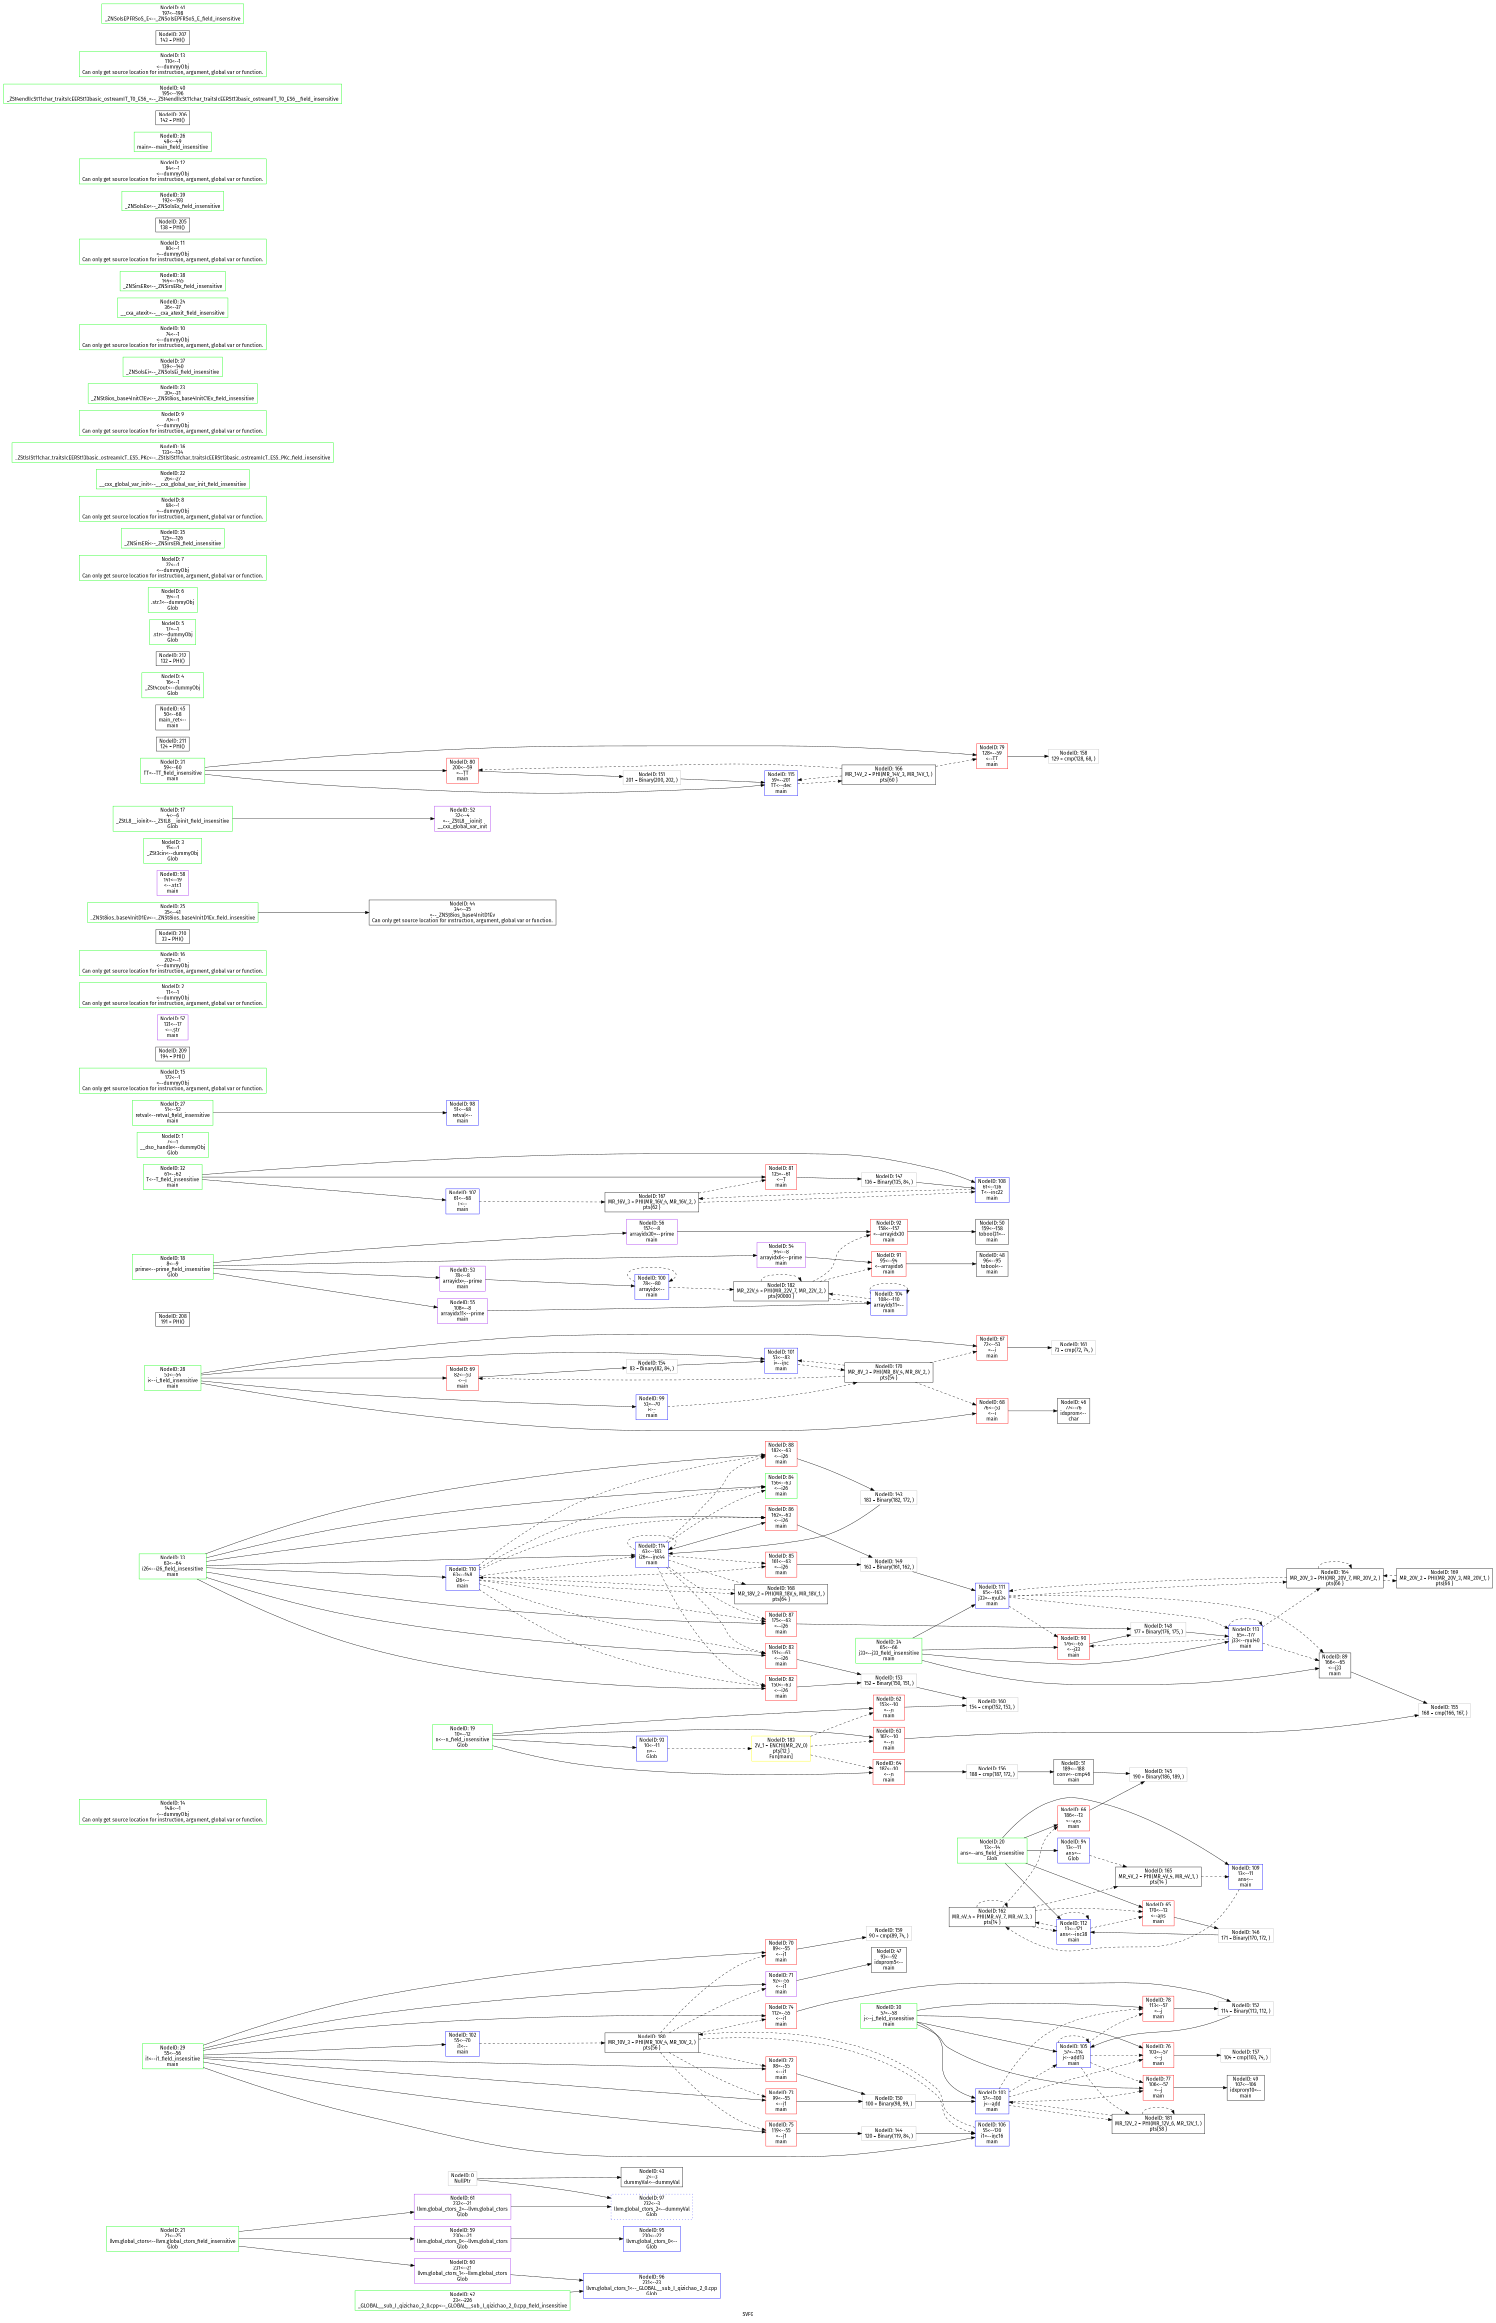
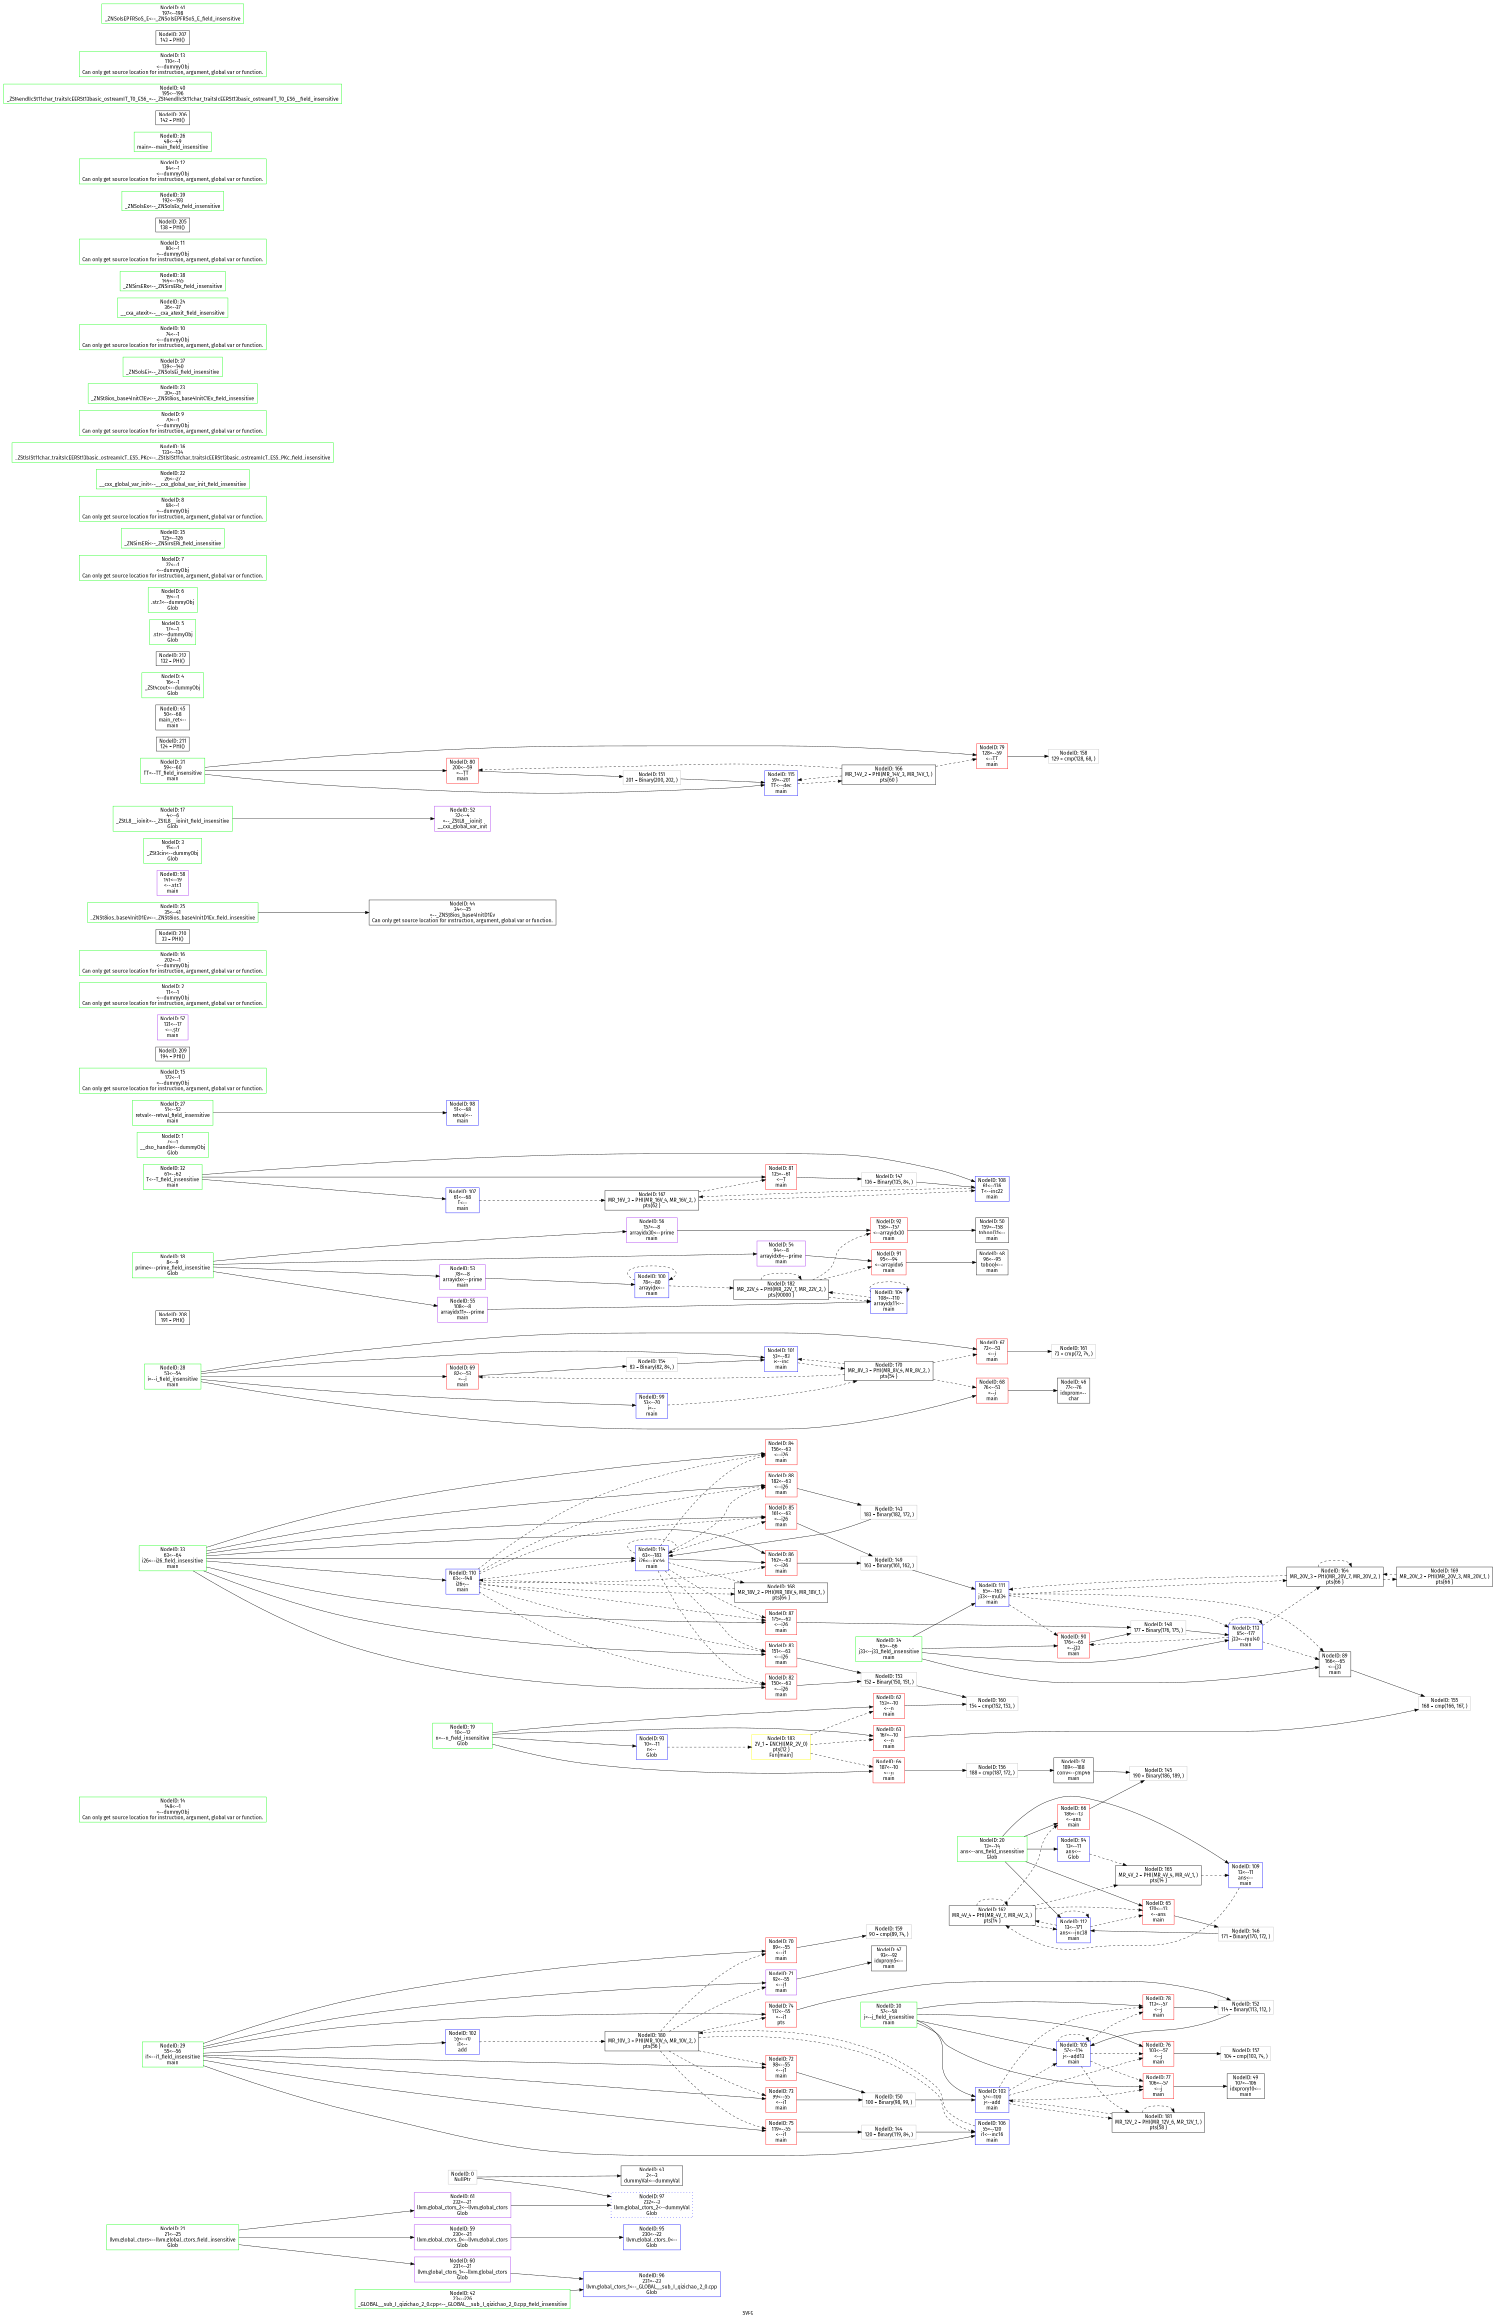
node "NodeID: 84": color green -> red
edge "NodeID: 33" -> "NodeID: 85": added
node "NodeID: 74": text "main" -> "pts"
node "NodeID: 102": text "main" -> "add"
